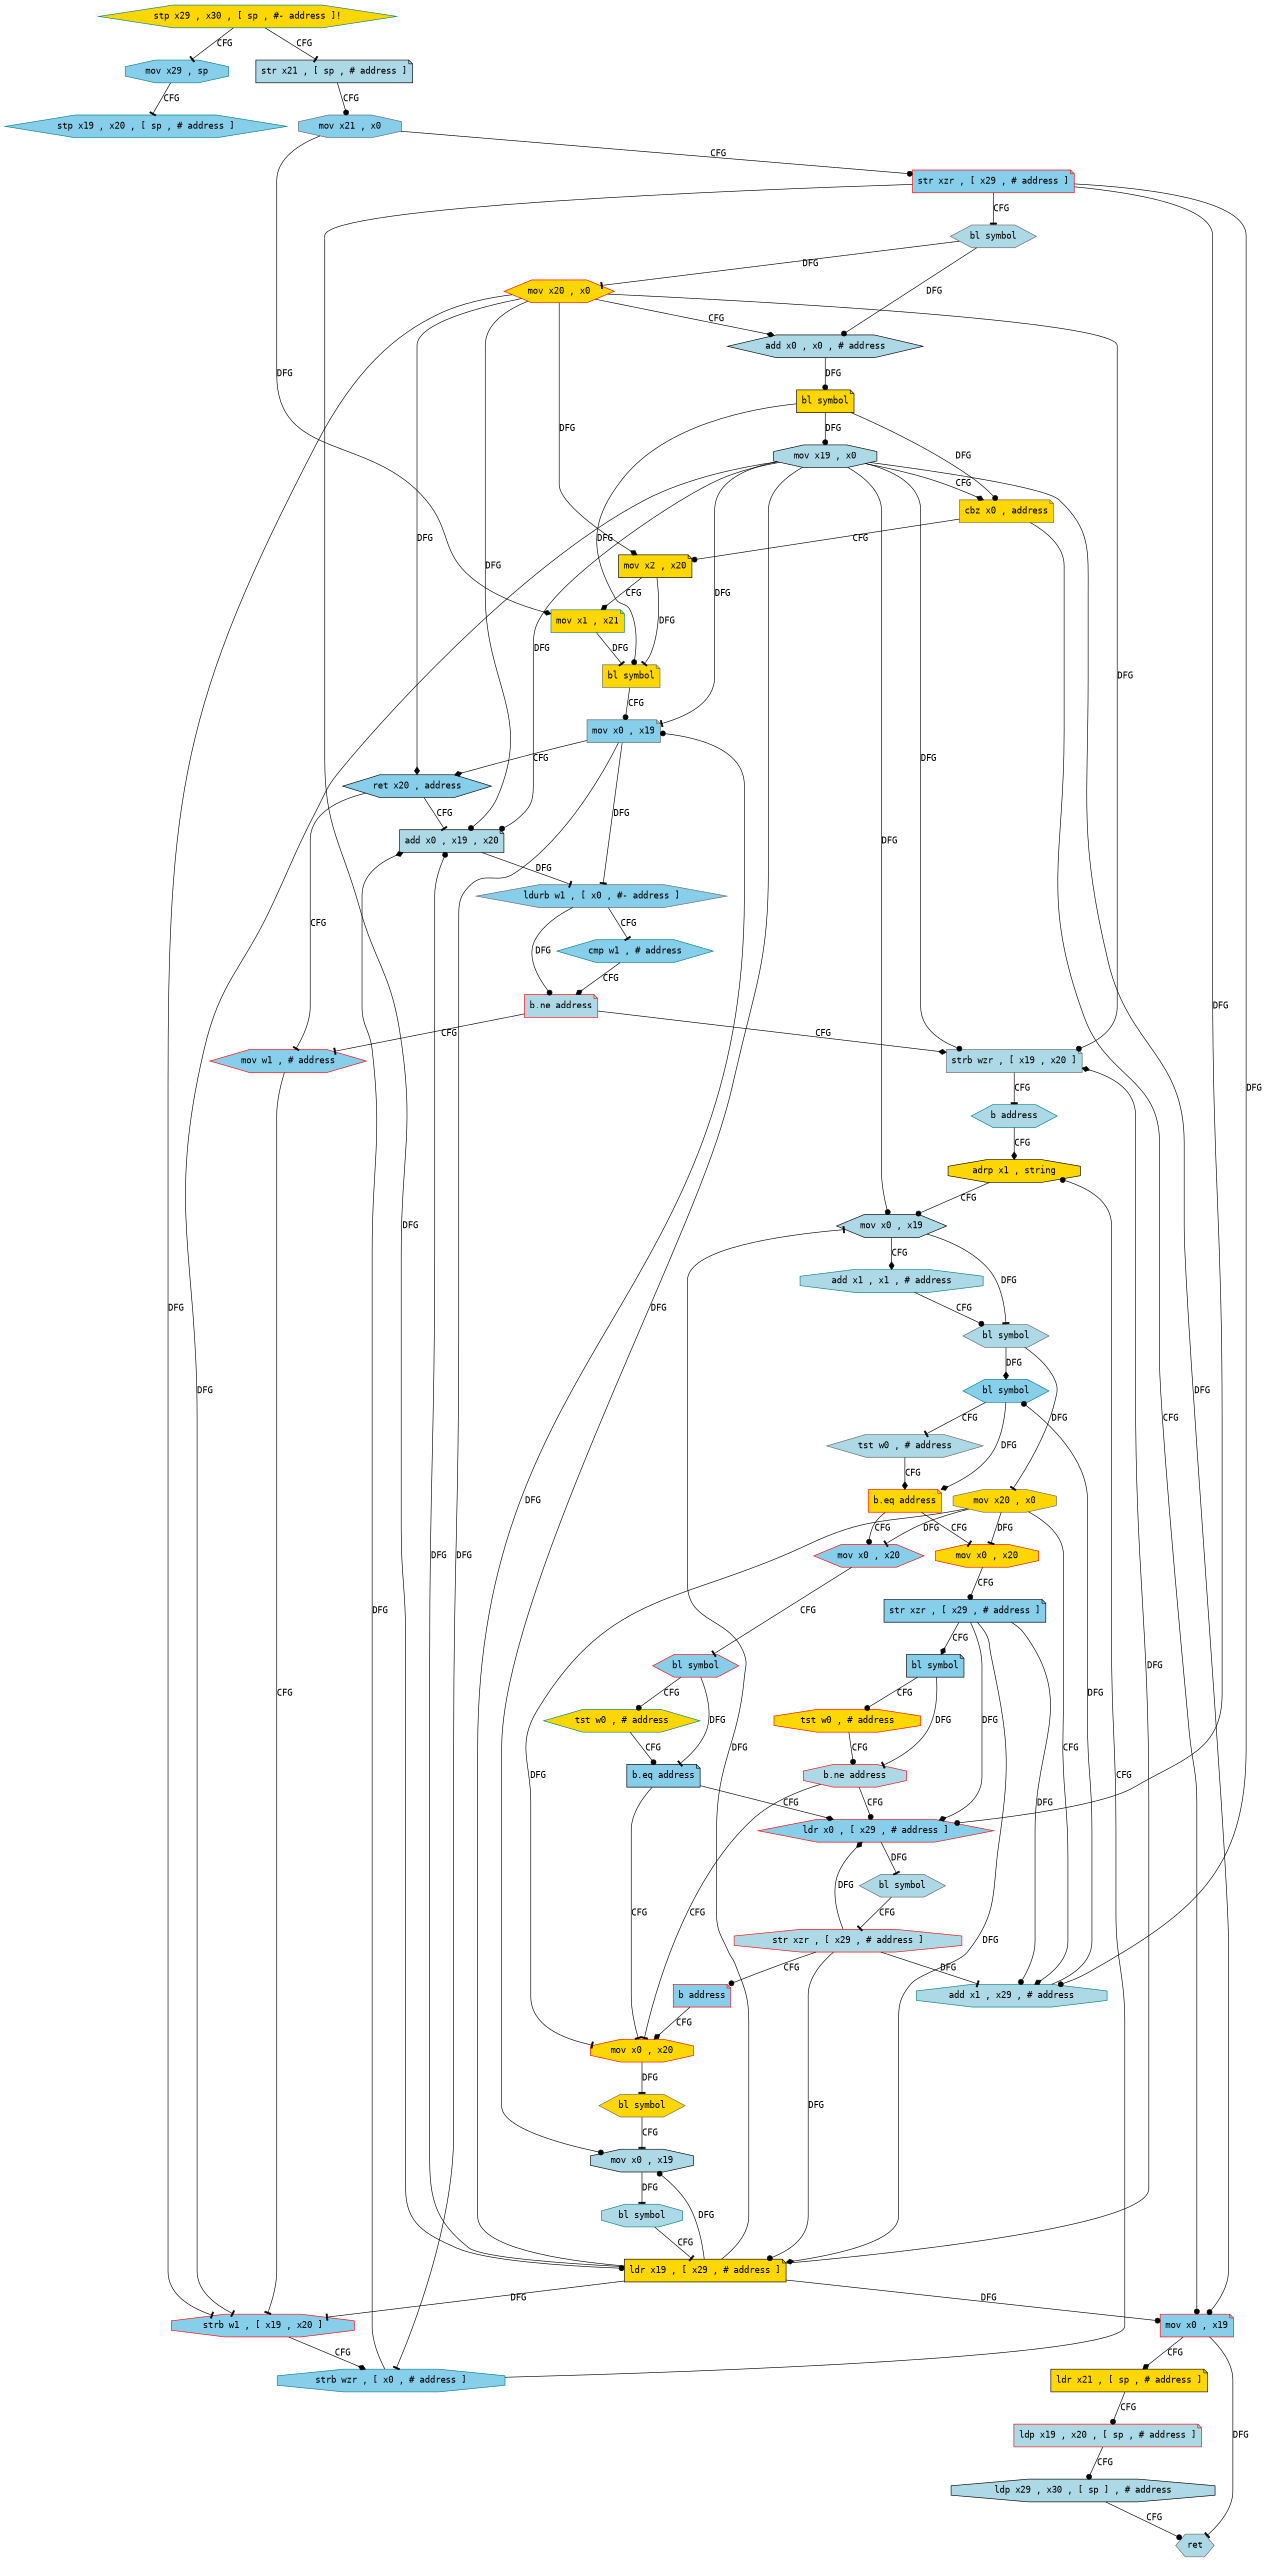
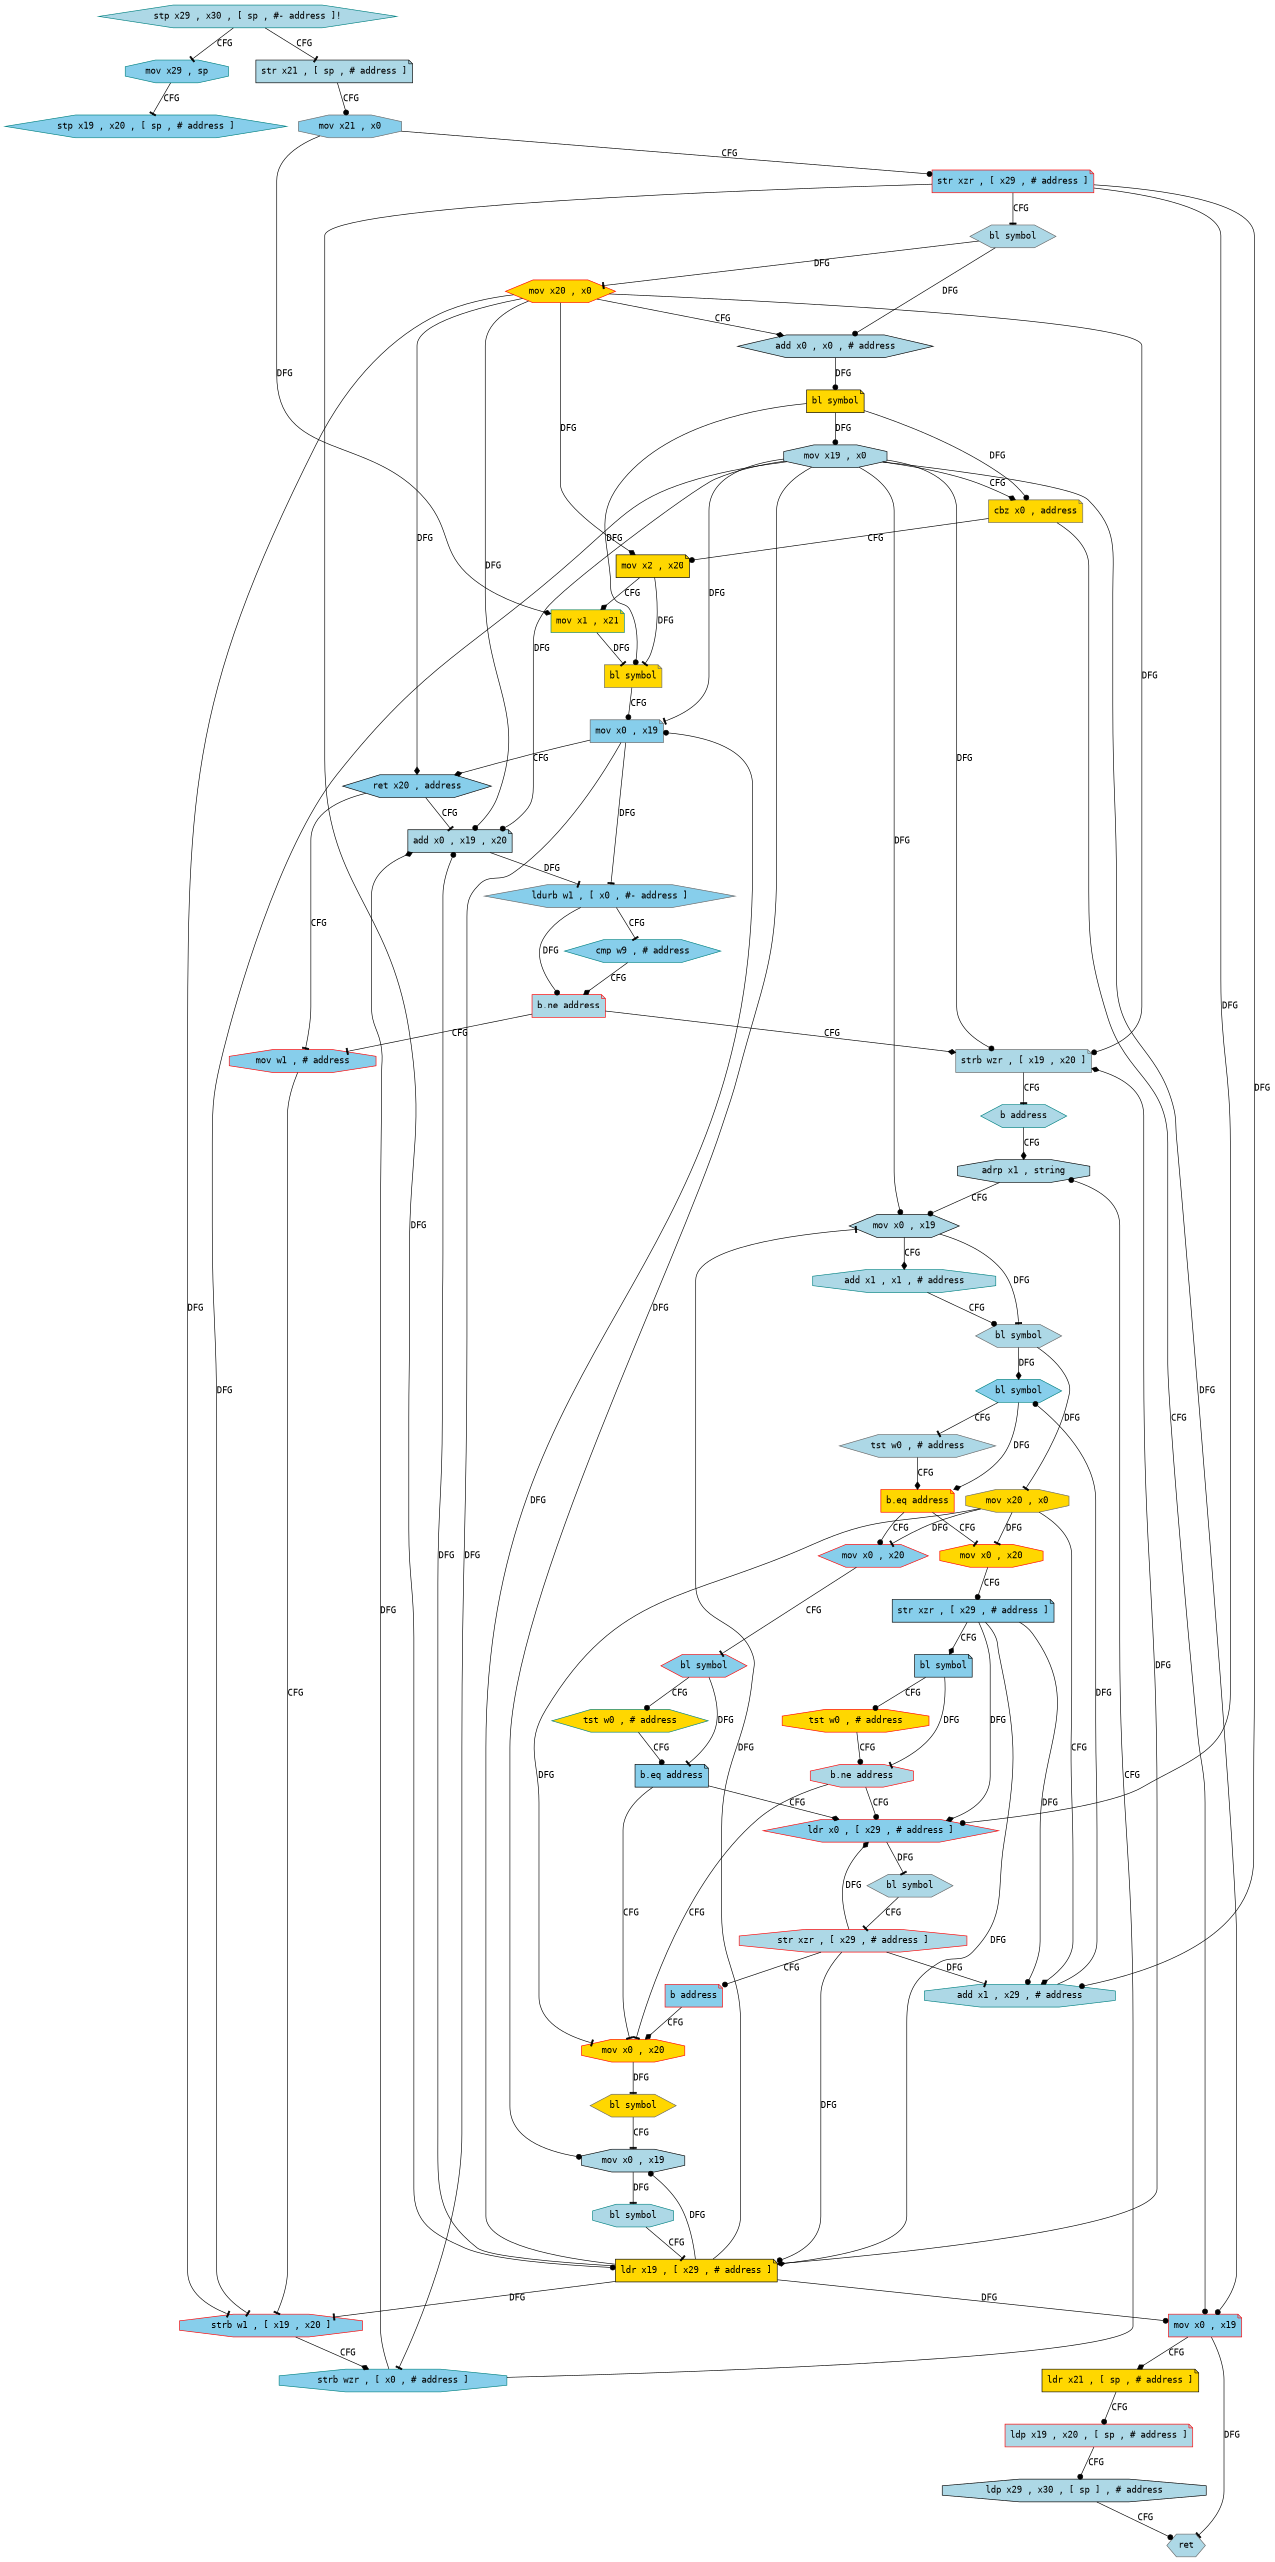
node "stp x29 , x30 , [ sp , #- address ]!": fillcolor gold -> lightblue
node "cmp w1 , # address": label "cmp w1 , # address" -> "cmp w9 , # address"
node "mov w1 , # address": shape hexagon -> octagon
node "adrp x1 , string": fillcolor gold -> lightblue
